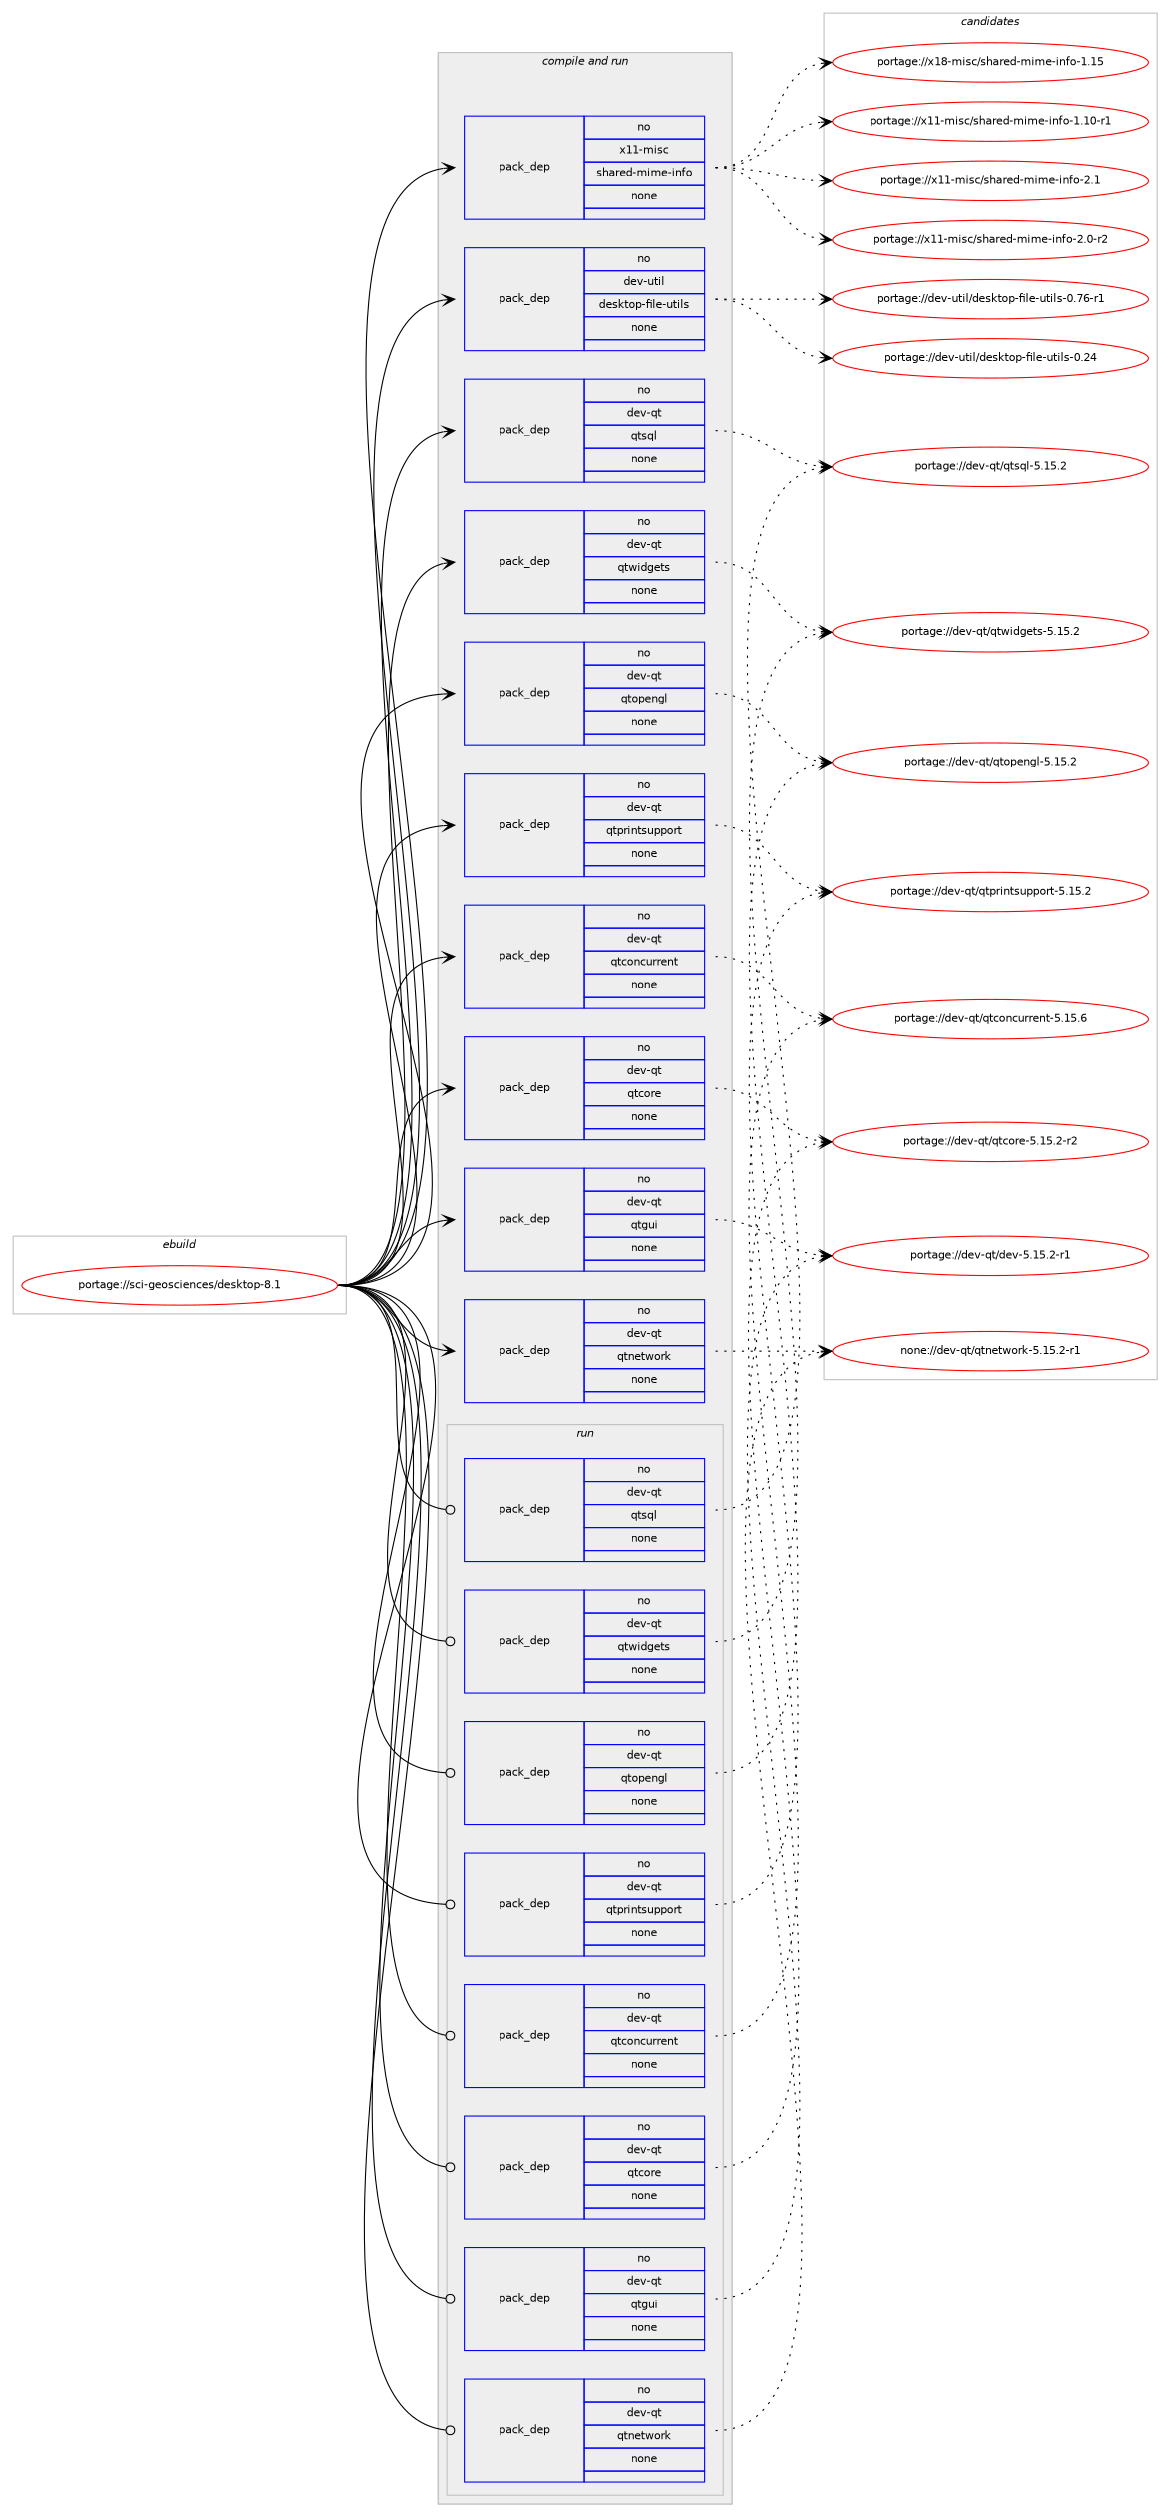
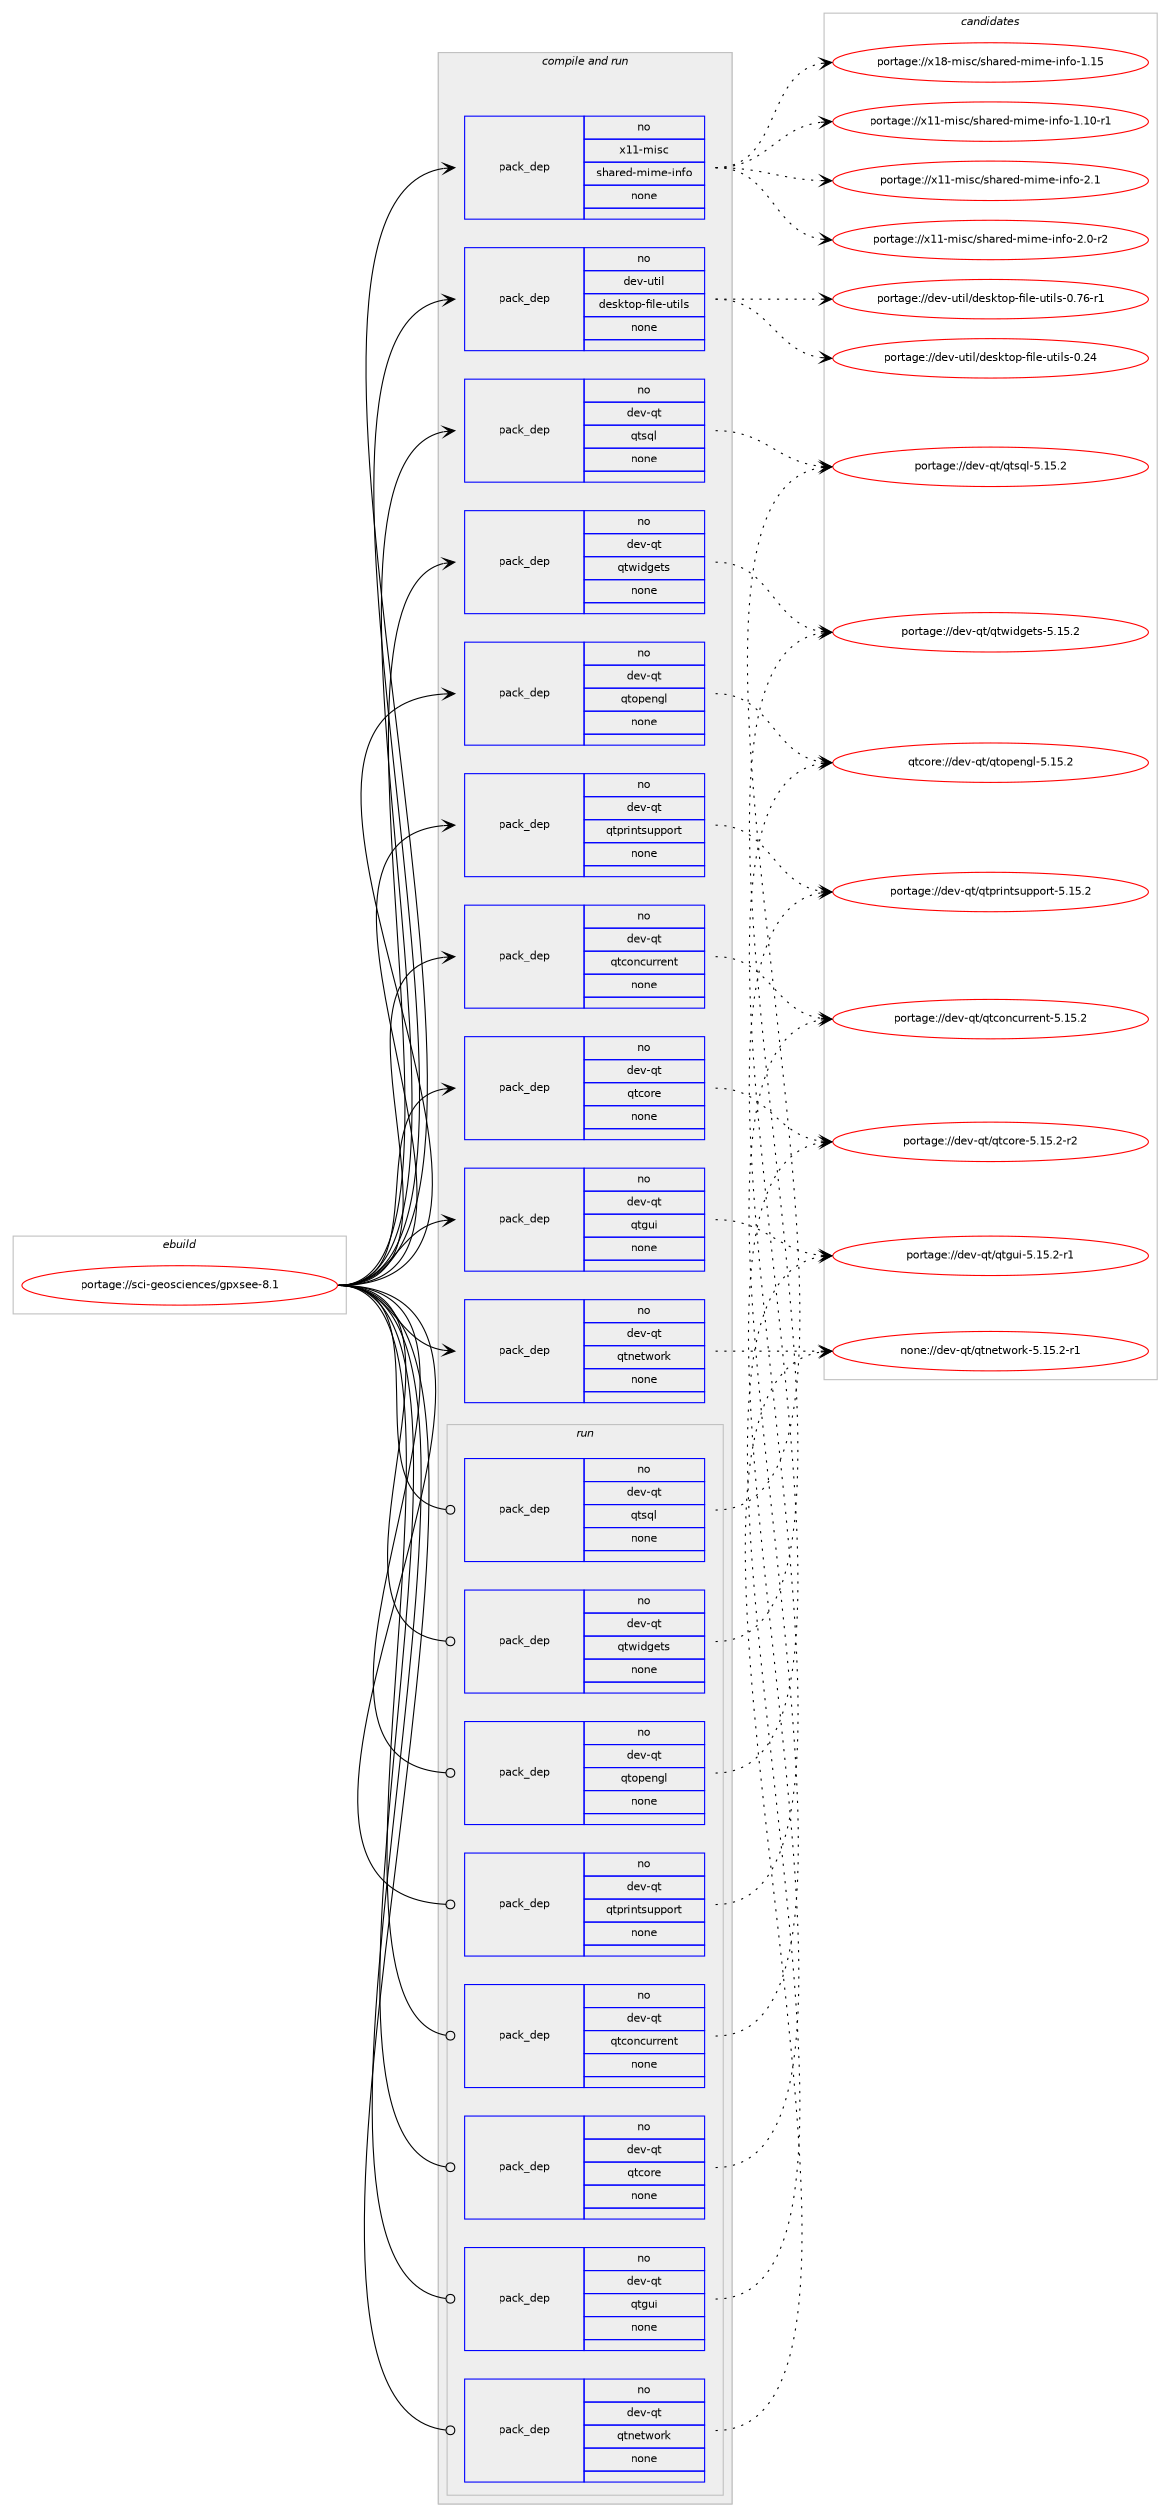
node "portage://dev-qt/qtopengl-5.15.2": label "portage://dev-qt/qtopengl-5.15.2" -> "qtcore://dev-qt/qtopengl-5.15.2"
node "portage://dev-qt/qtconcurrent-5.15.6": label "portage://dev-qt/qtconcurrent-5.15.6" -> "portage://dev-qt/qtconcurrent-5.15.2"
node "portage://dev-qt/dev-5.15.2-r1": label "portage://dev-qt/dev-5.15.2-r1" -> "portage://dev-qt/qtgui-5.15.2-r1"
node "portage://sci-geosciences/desktop-8.1": label "portage://sci-geosciences/desktop-8.1" -> "portage://sci-geosciences/gpxsee-8.1"
